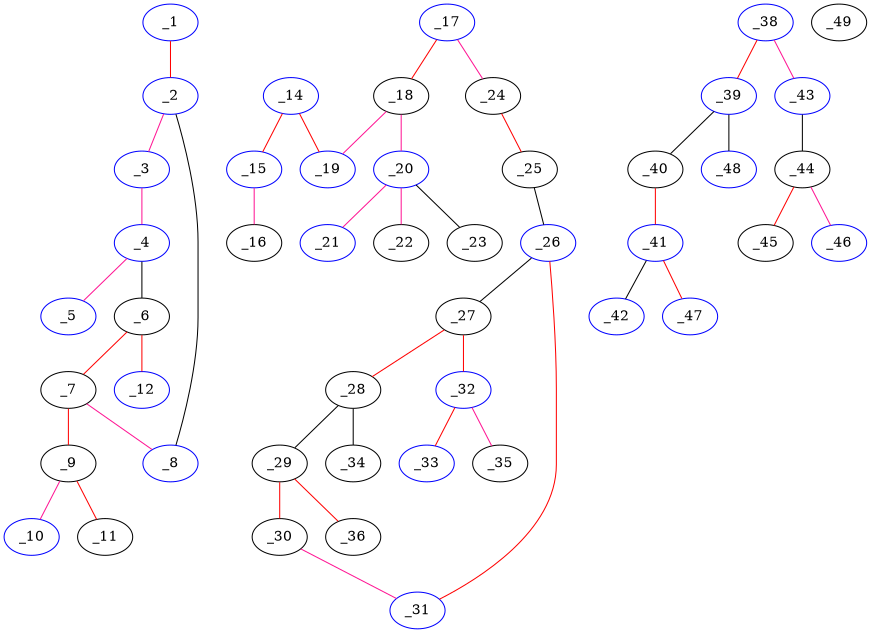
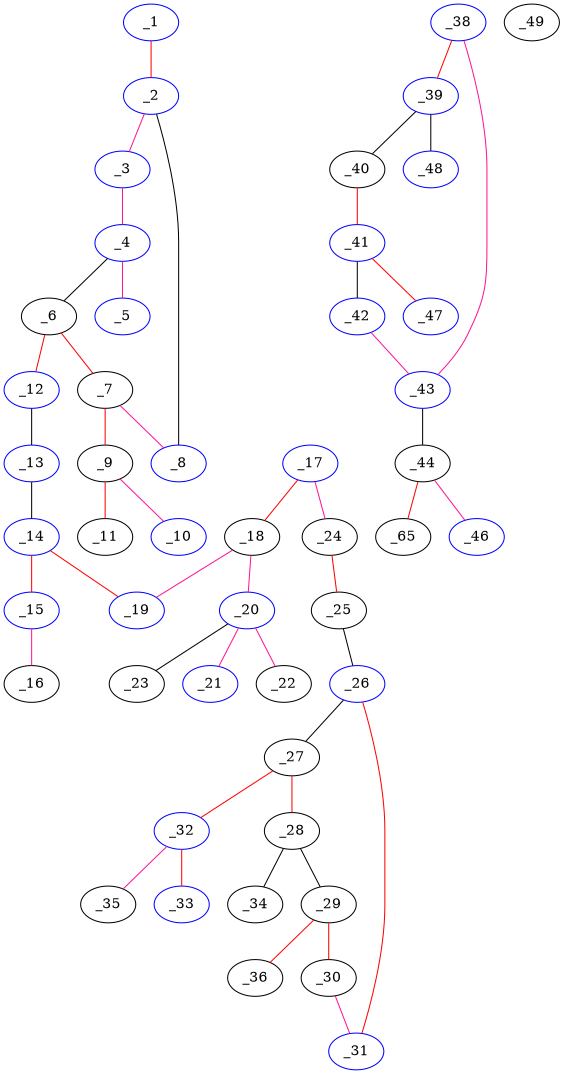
node "_45": label "_45" -> "_65"
edge "_42" -- "_43": added
node "_13": added
